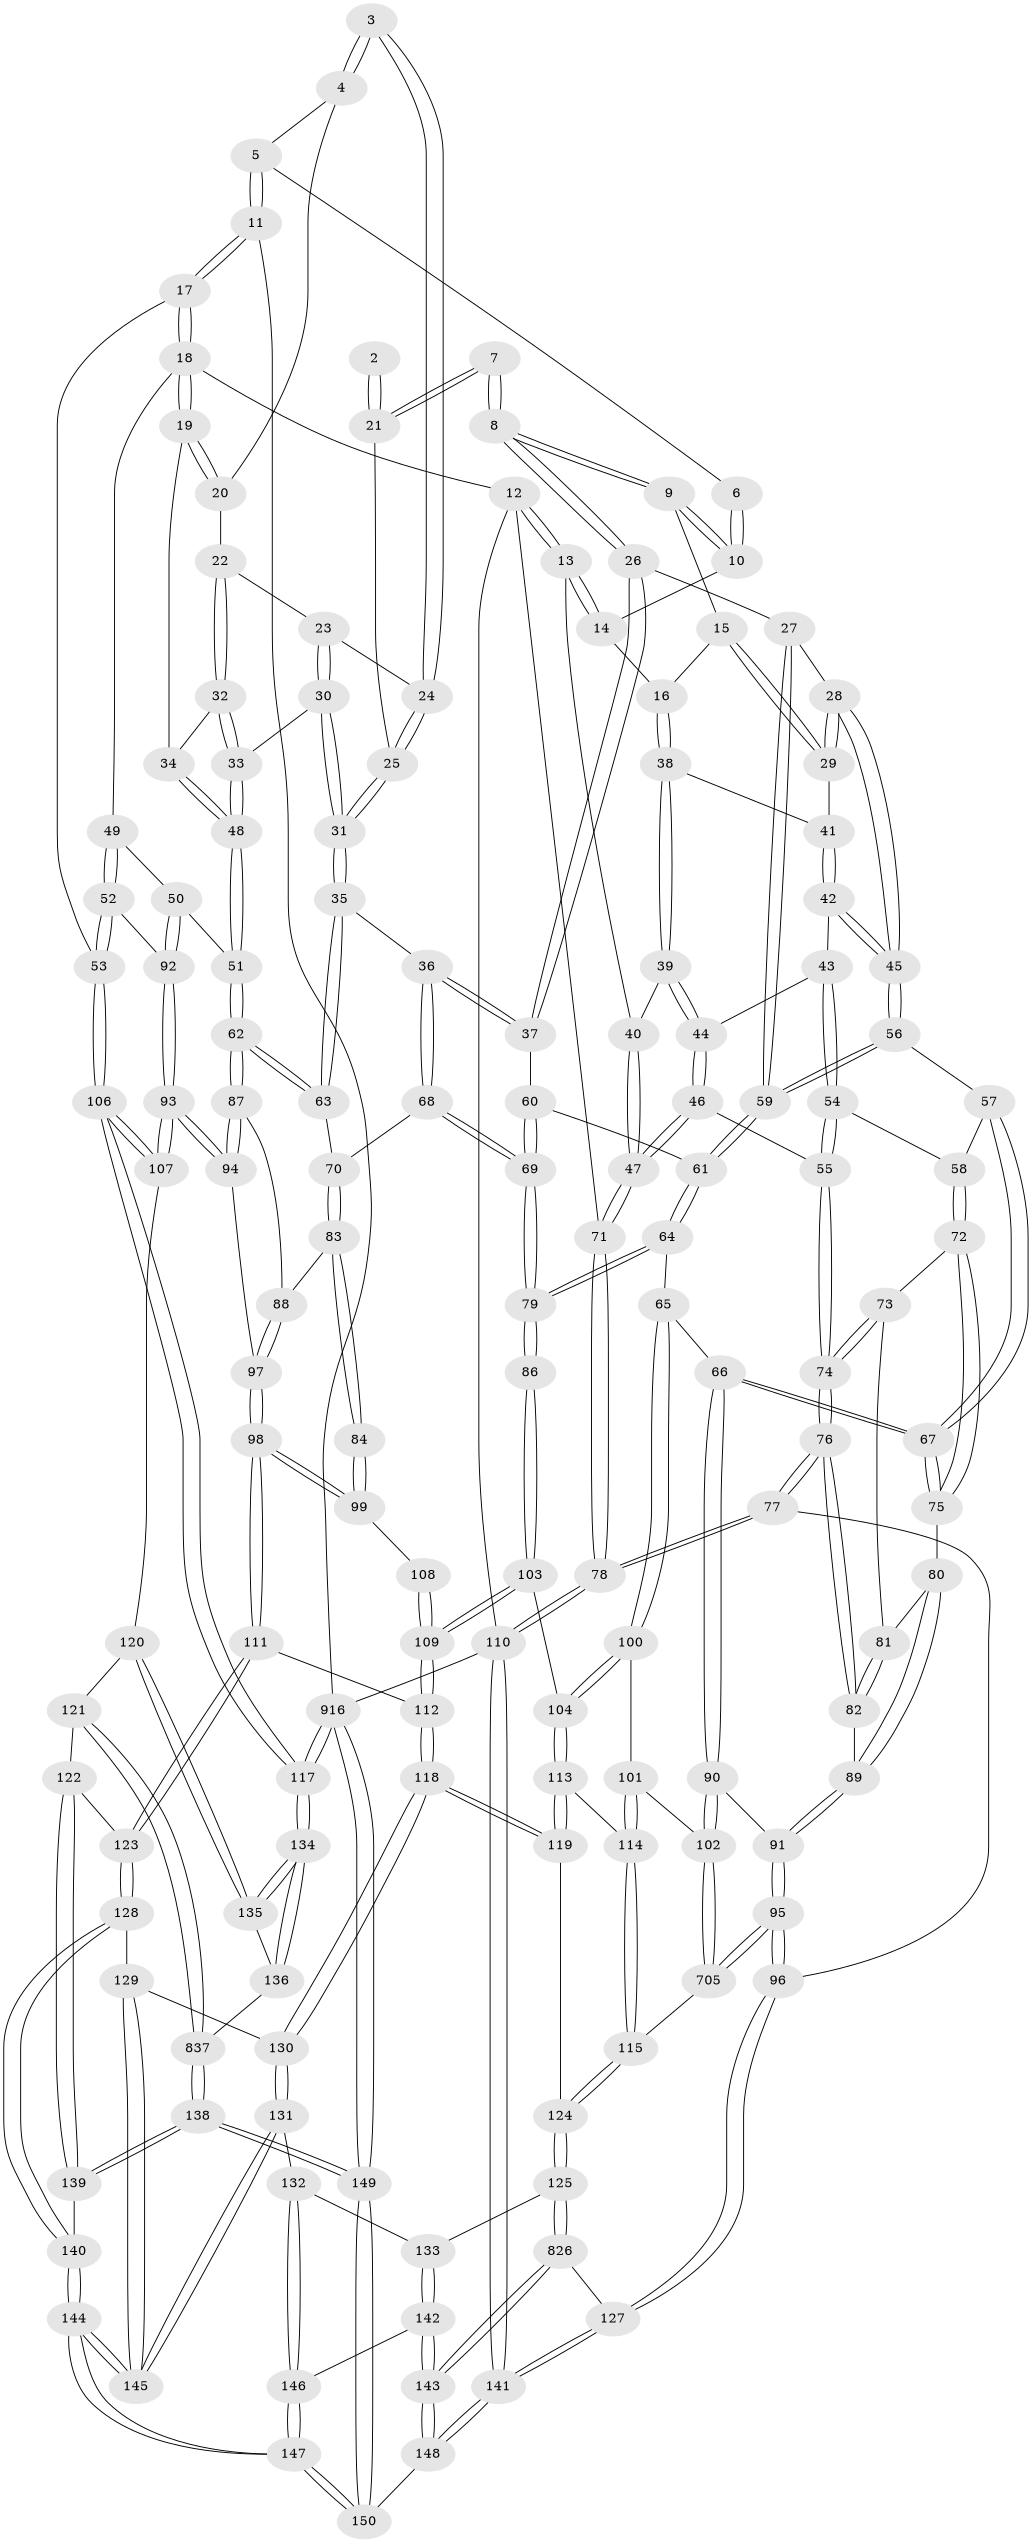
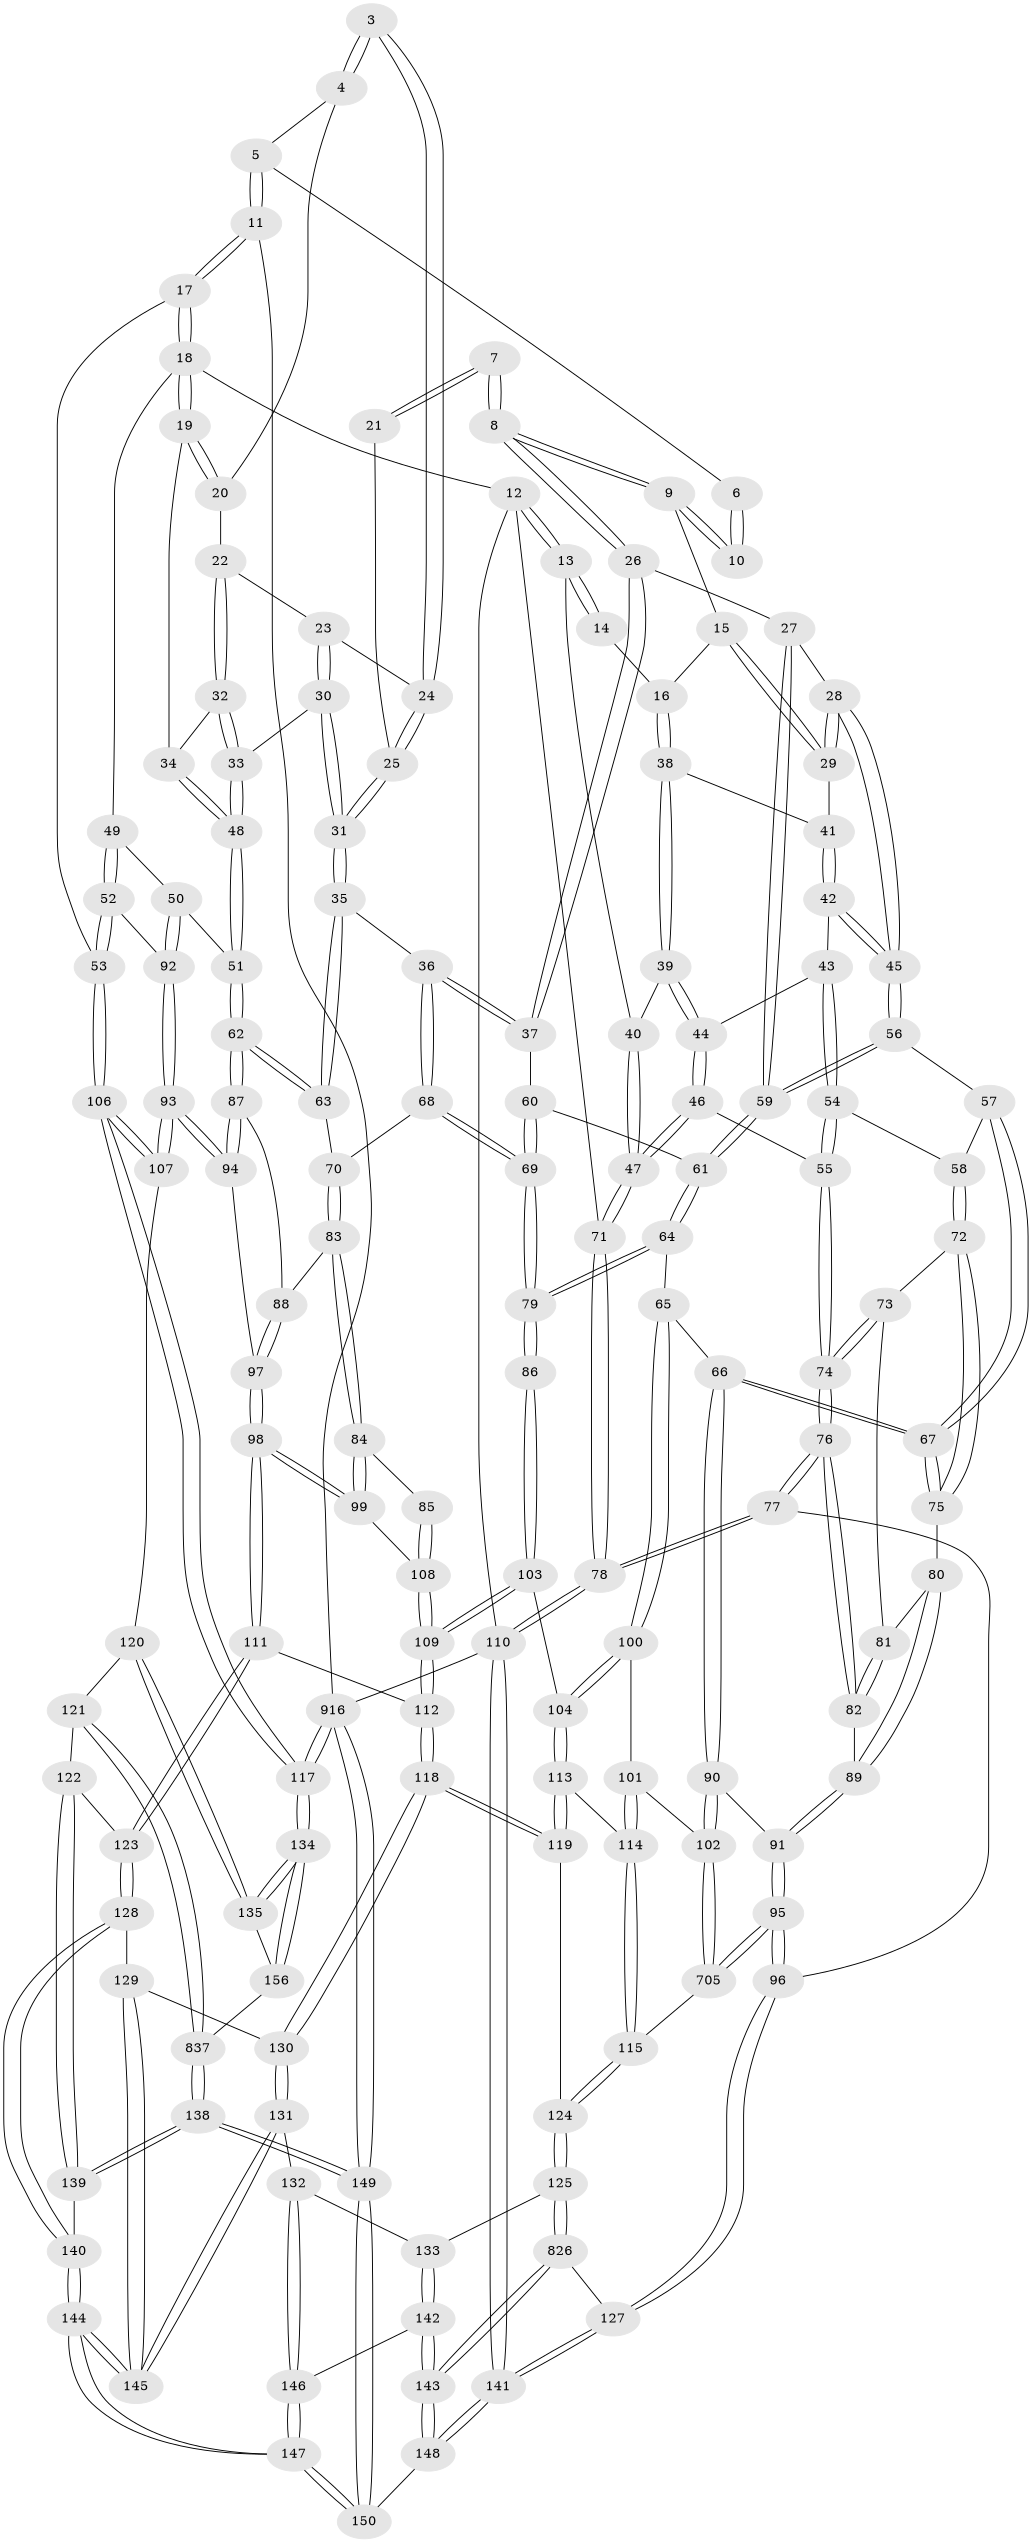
node "2": removed
edge "10" -- "14": removed
node "85": added
node "136": label "136" -> "156"
